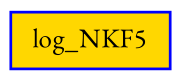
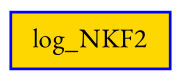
node "log_NKF5": label "log_NKF5" -> "log_NKF2"
